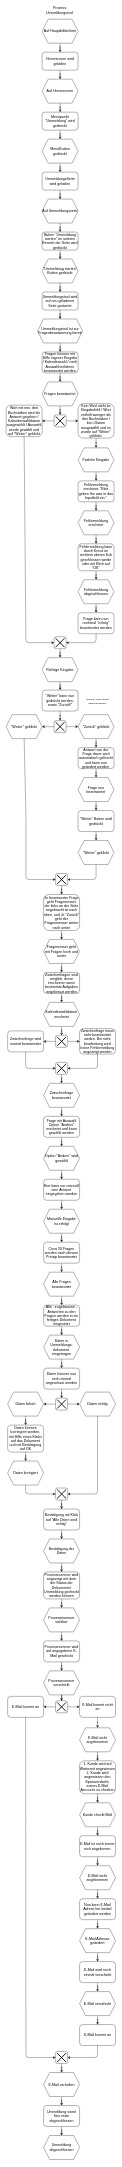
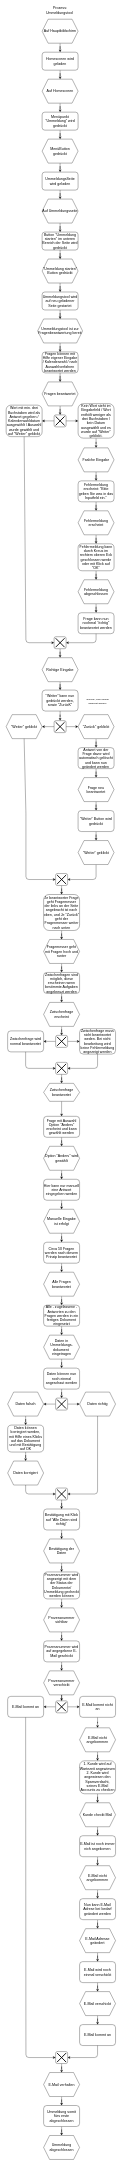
node "Kalenderwahldatum erscheint": label "Kalenderwahldatum erscheint" -> "Zwischenfrage erscheint"
node "Zwischenfrage beantwortet": size 36x24 -> 36x18
